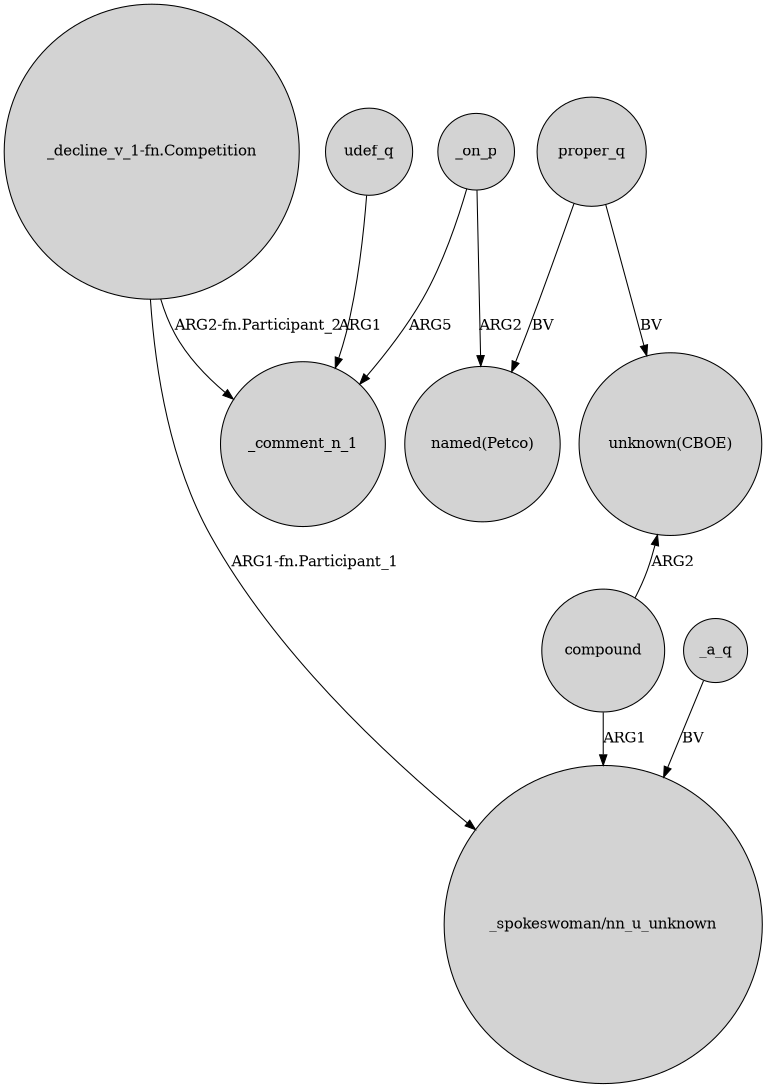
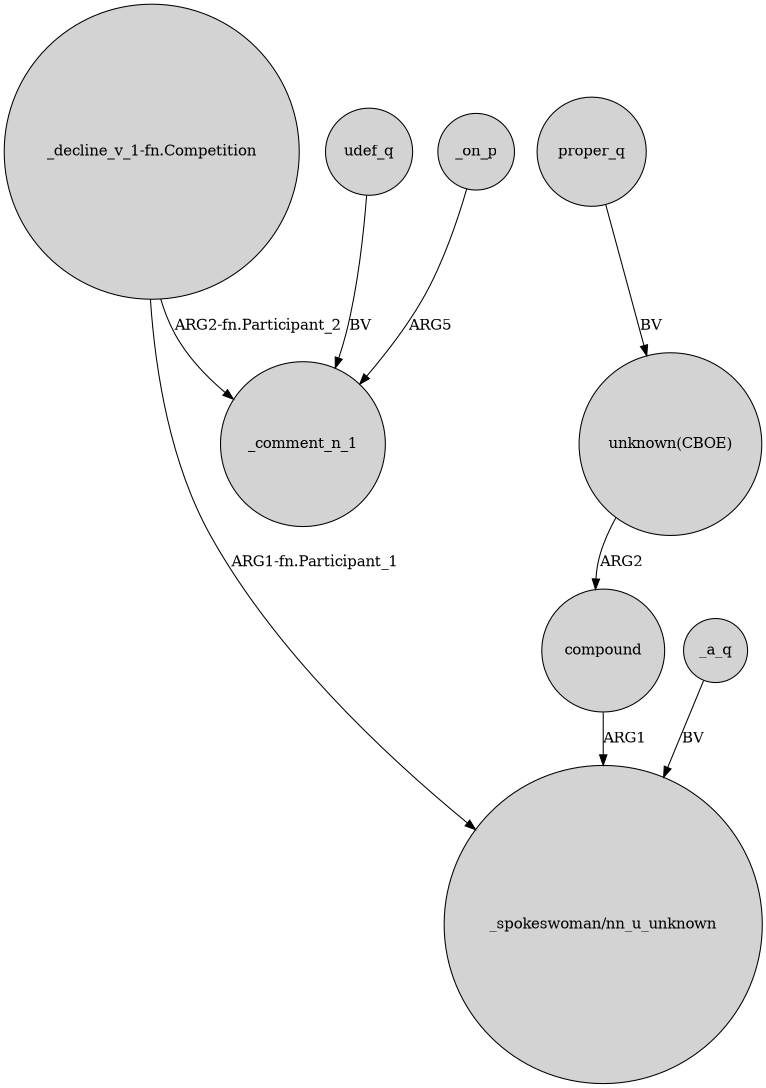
edge "udef_q" -> "_comment_n_1": label "ARG1" -> "BV"
node "named(Petco)": removed
edge "compound" -> "unknown(CBOE)": reversed
